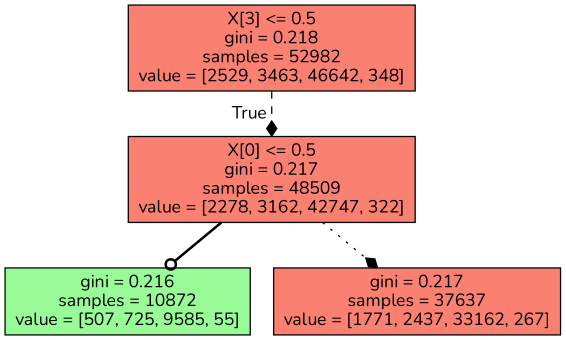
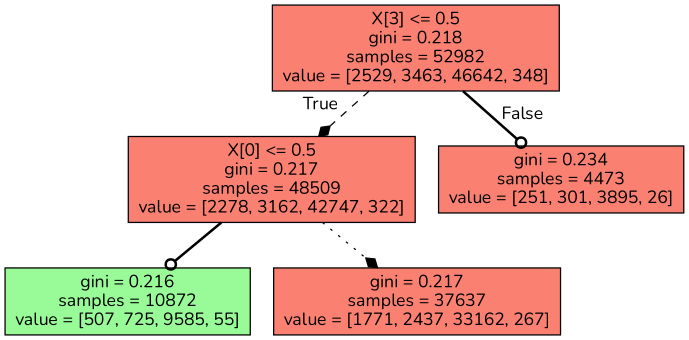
node "gini = 0.234 samples = 4473 value = [251, 301, 3895, 26]": added
